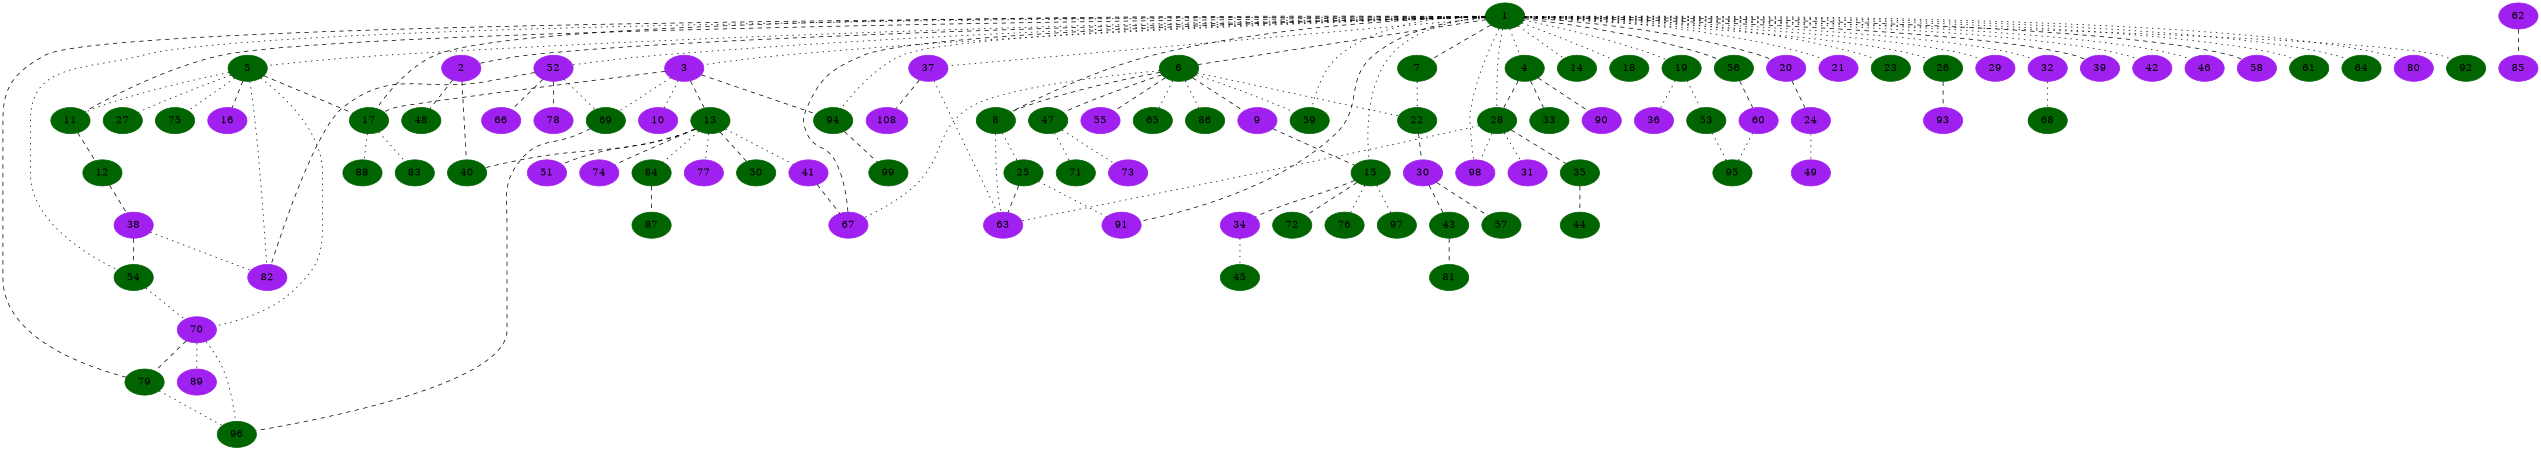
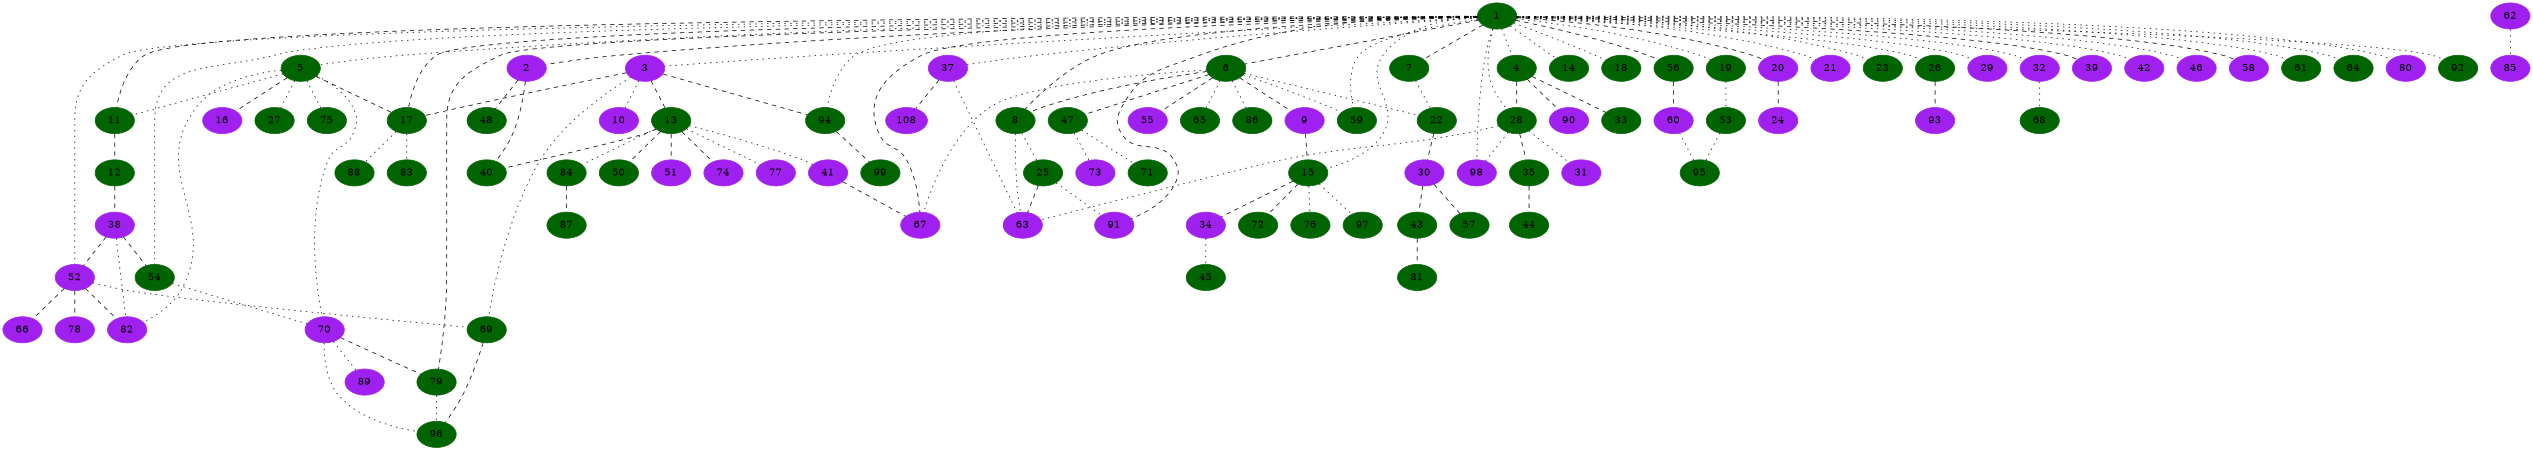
edge "62" -- "85": style dashed -> dotted
node "36": removed
node "49": removed
edge "38" -- "52": added
